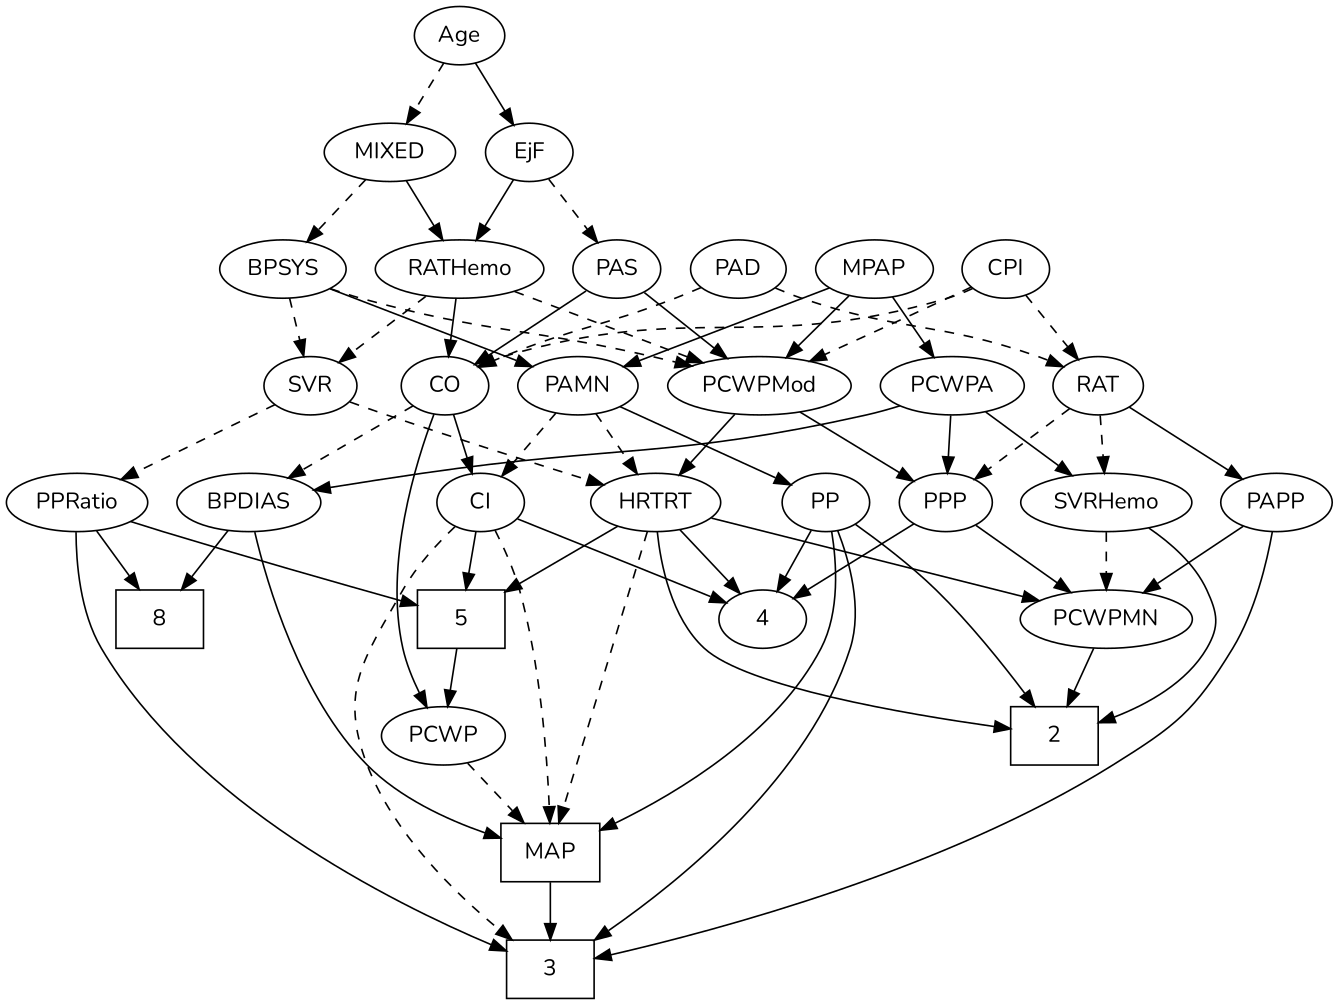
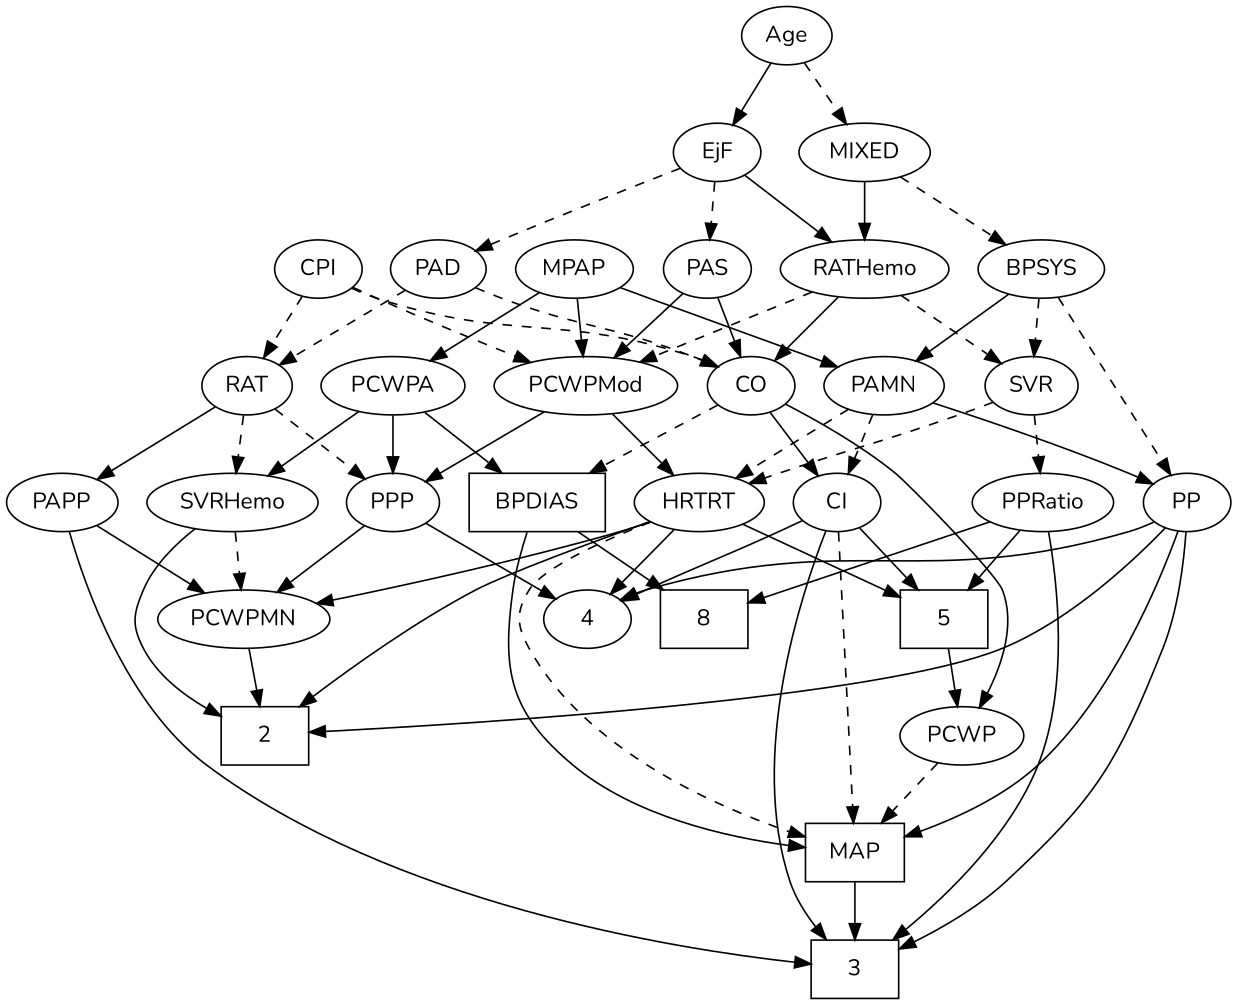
edge "EjF" -> "PAD": added
edge "BPSYS" -> "PCWPMod": now "BPSYS" -> "PP"
node "BPDIAS": shape ellipse -> box
edge "CI" -> "3": style dashed -> solid
